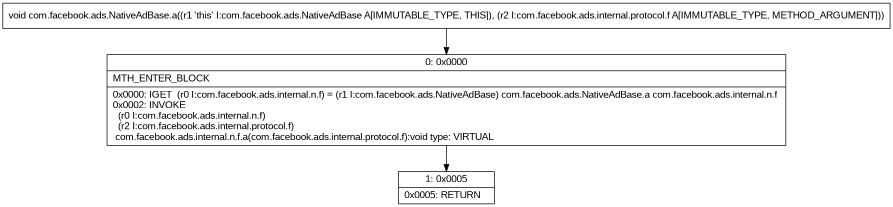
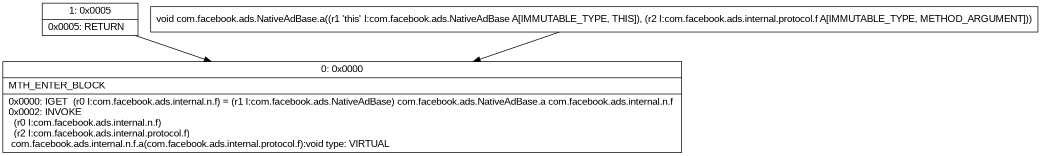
edge "0: 0x0000" -> "1: 0x0005": reversed
